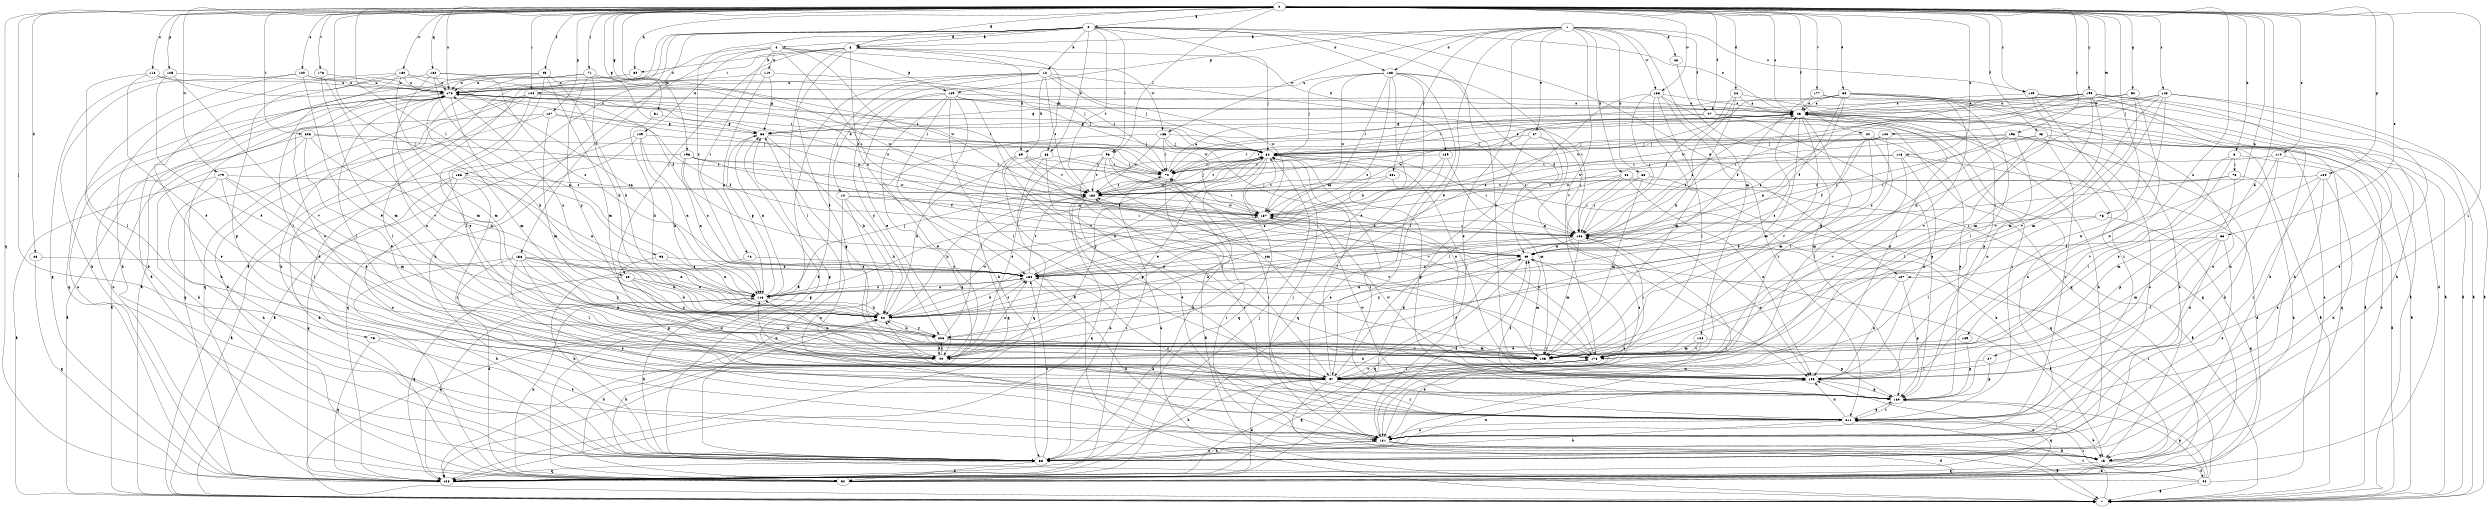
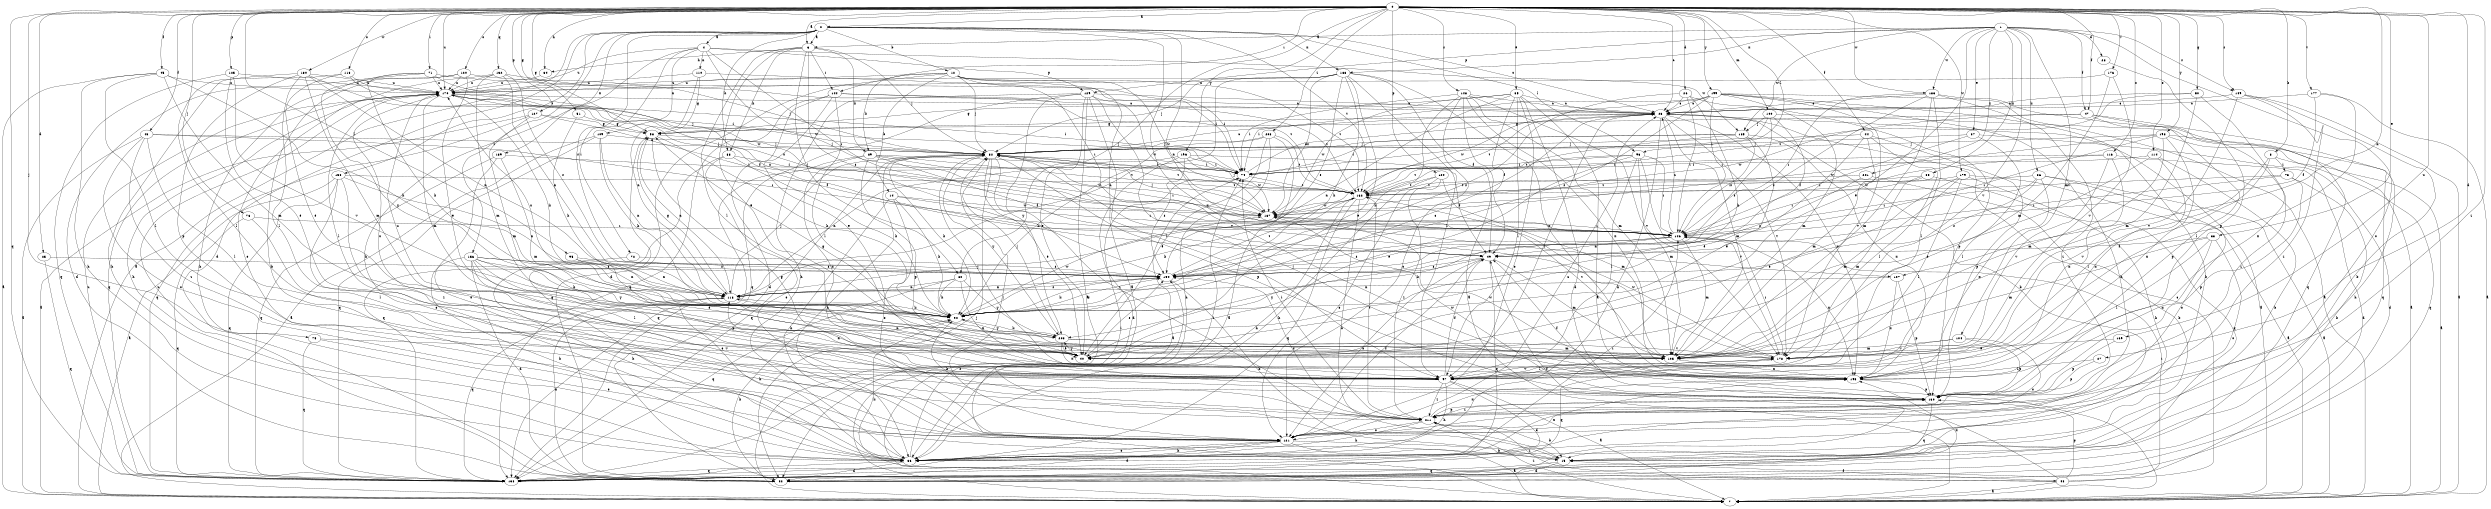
edge "100" -> "82": now "100" -> "185"
